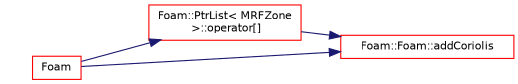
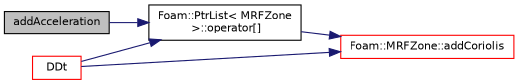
node "addAcceleration": added
node "Foam::PtrList< MRFZone >::operator[]": color red -> black
node "Foam::Foam::addCoriolis": label "Foam::Foam::addCoriolis" -> "Foam::MRFZone::addCoriolis"
node "Foam": label "Foam" -> "DDt"
